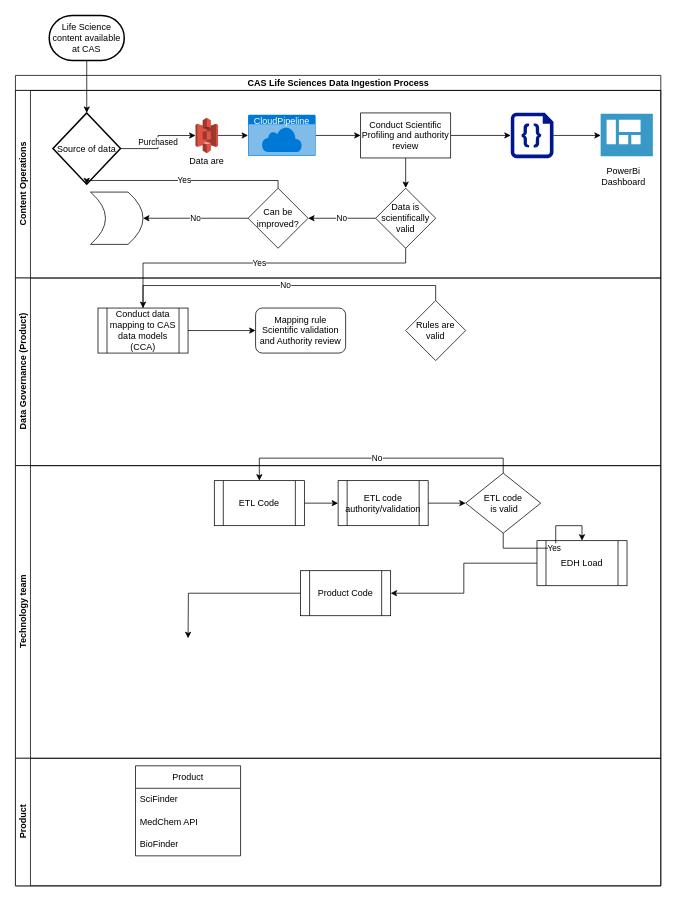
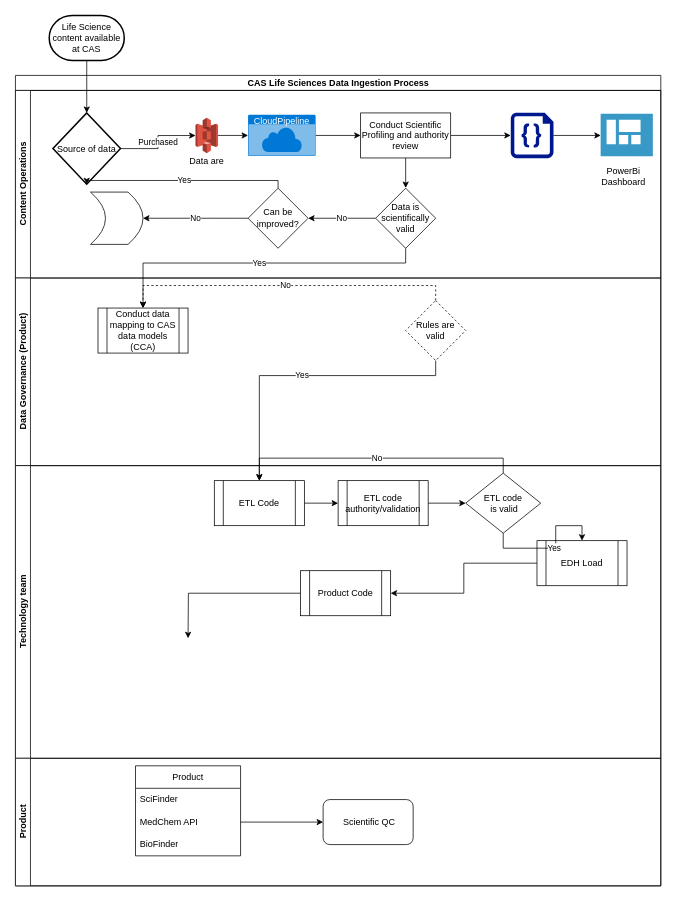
edge "Data is scientifically valid" -- "Conduct data mapping to CAS data models (CCA)": arrowhead none -> classic
edge "Rules are valid" -> "Conduct data mapping to CAS data models (CCA)": style solid -> dashed
edge "Conduct data mapping to CAS data models (CCA)" -> "Mapping rule Scientific validation and Authority review": removed
node "Mapping rule Scientific validation and Authority review": removed
node "Rules are valid": style solid -> dashed
edge "Rules are valid" -> "ETL Code": added, label "Yes"
edge "MedChem API" -> "Scientific QC": added
node "Scientific QC": added
